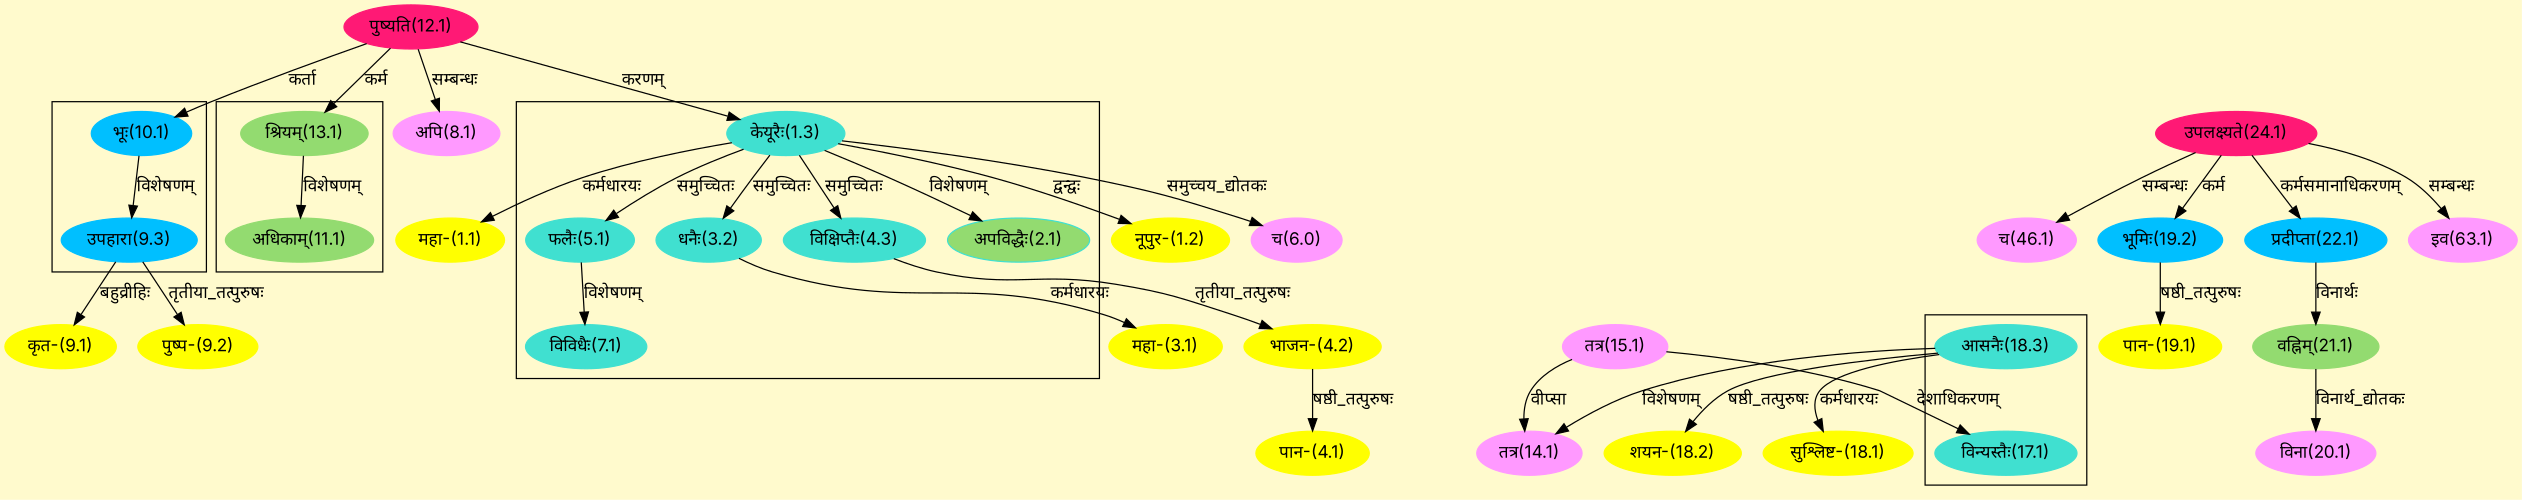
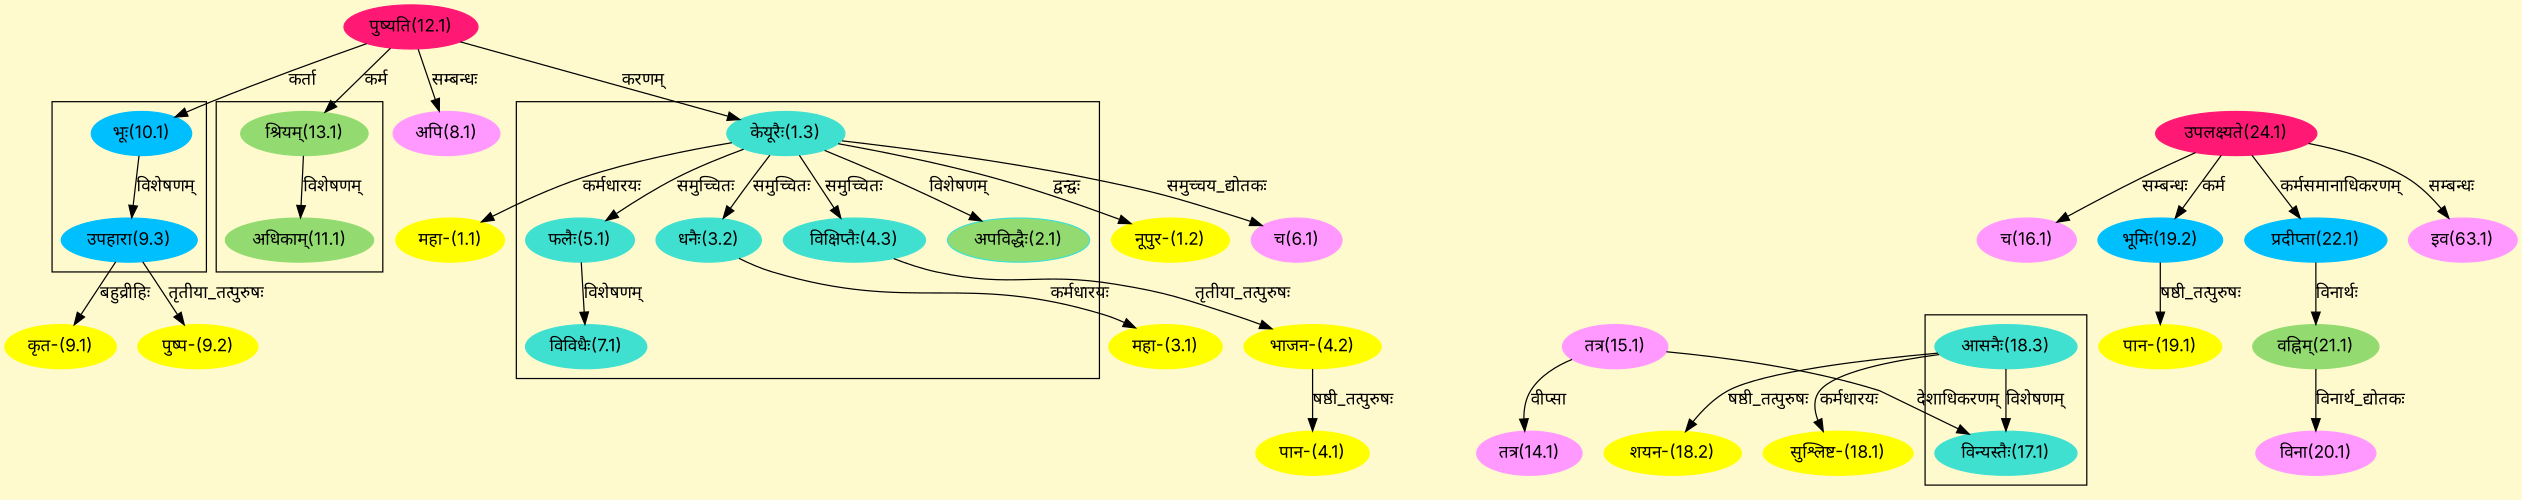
node "च(6.0)": label "च(6.0)" -> "च(6.1)"
node "च(46.1)": label "च(46.1)" -> "च(16.1)"
edge "आसनैः(18.3)" -> "तत्र(14.1)": now "आसनैः(18.3)" -> "विन्यस्तैः(17.1)"
